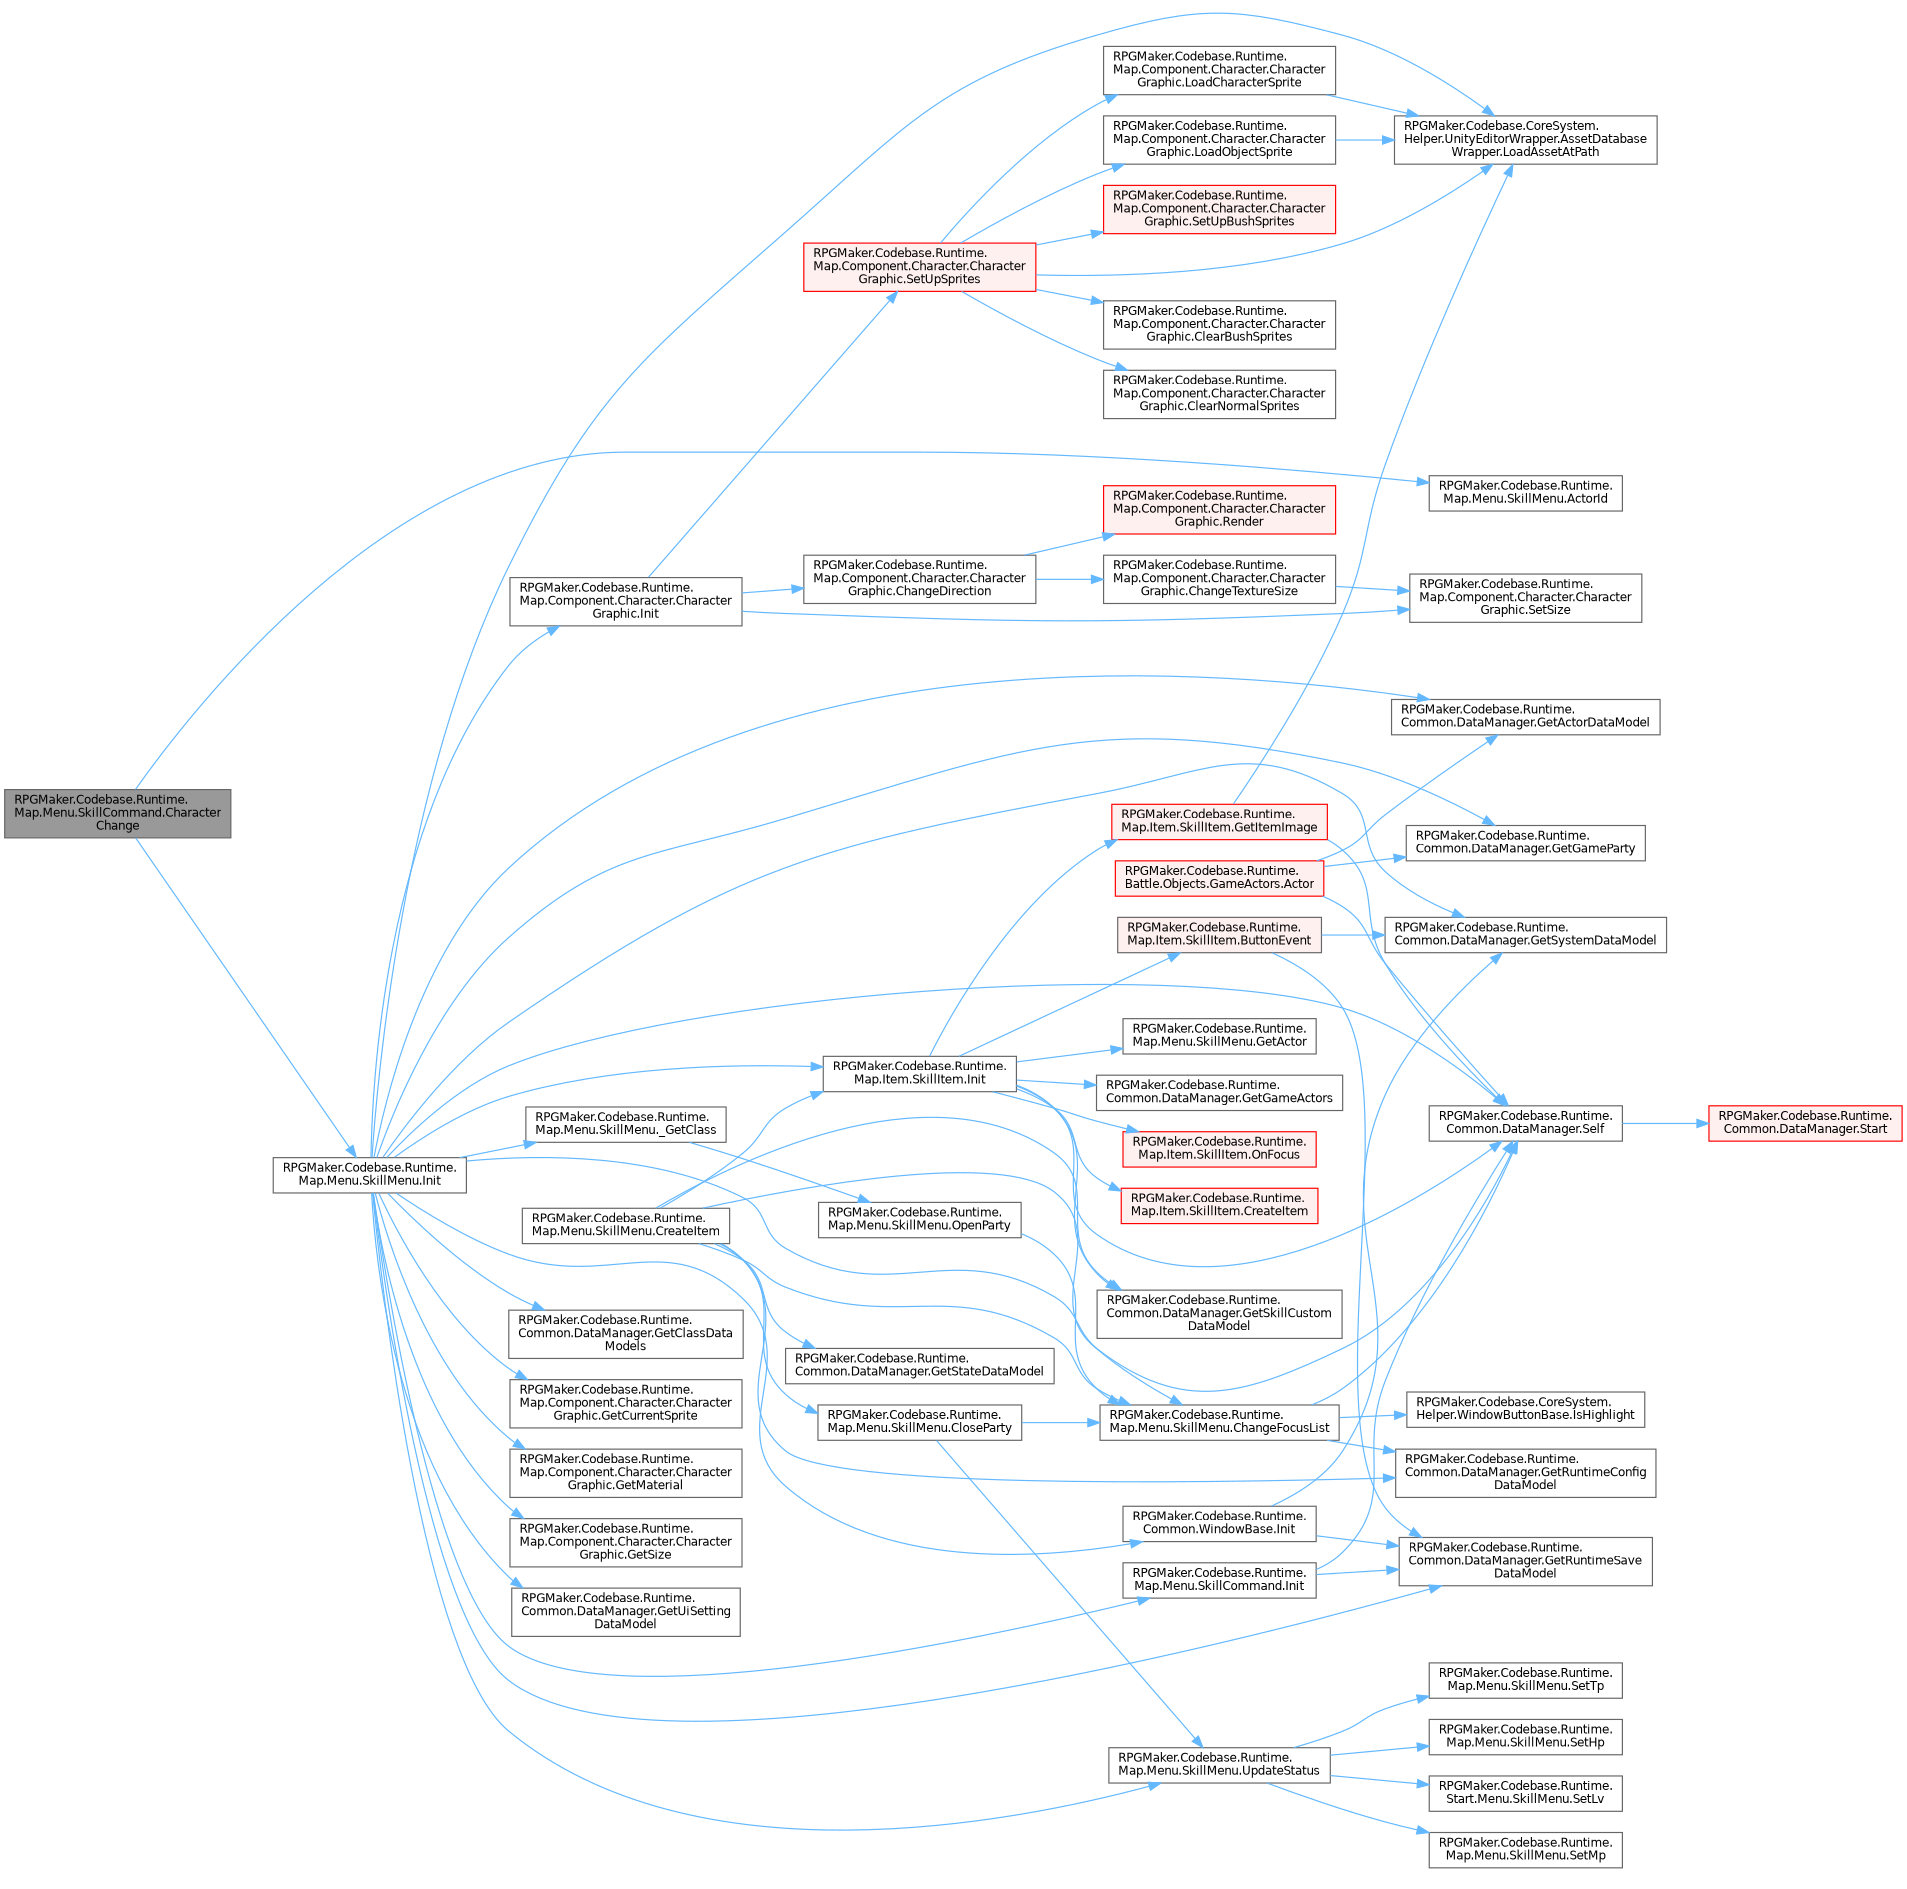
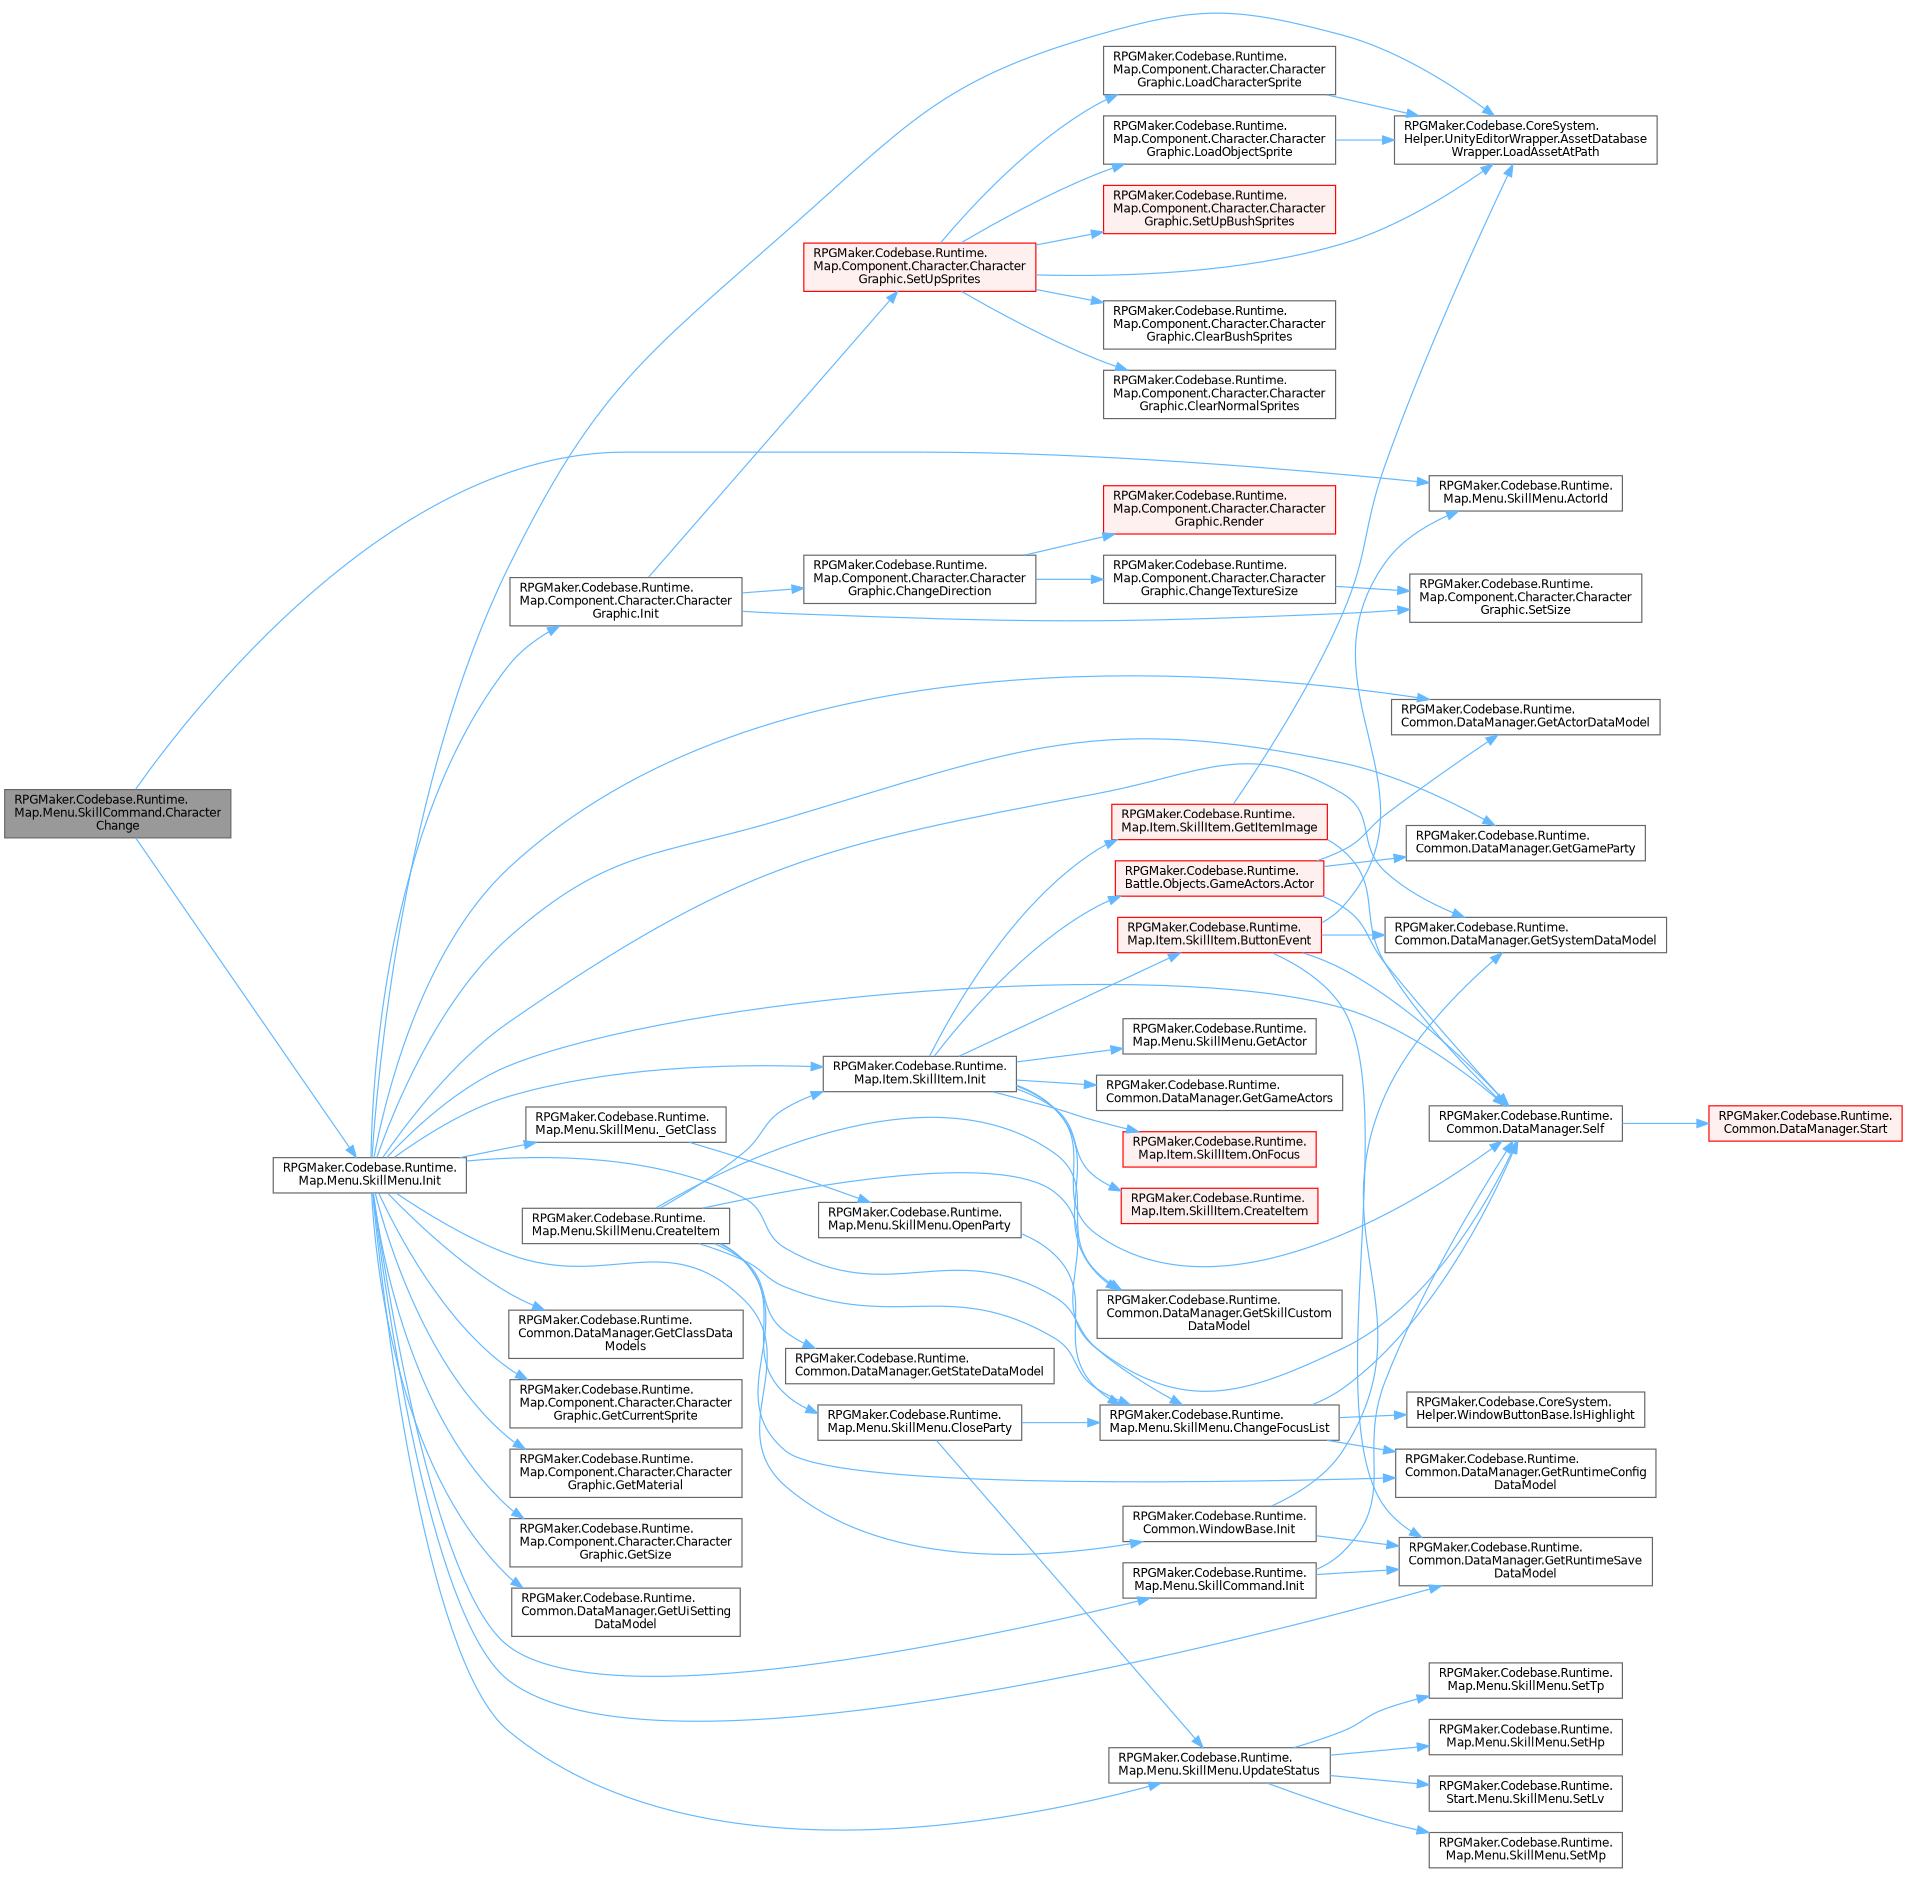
edge "RPGMaker.Codebase.Runtime. Map.Item.SkillItem.ButtonEvent" -> "RPGMaker.Codebase.Runtime. Map.Menu.SkillMenu.ActorId": added
node "RPGMaker.Codebase.Runtime. Map.Item.SkillItem.ButtonEvent": color grey40 -> red
edge "RPGMaker.Codebase.Runtime. Map.Item.SkillItem.Init" -> "RPGMaker.Codebase.Runtime. Battle.Objects.GameActors.Actor": added
edge "RPGMaker.Codebase.Runtime. Map.Item.SkillItem.ButtonEvent" -> "RPGMaker.Codebase.Runtime. Common.DataManager.Self": added
